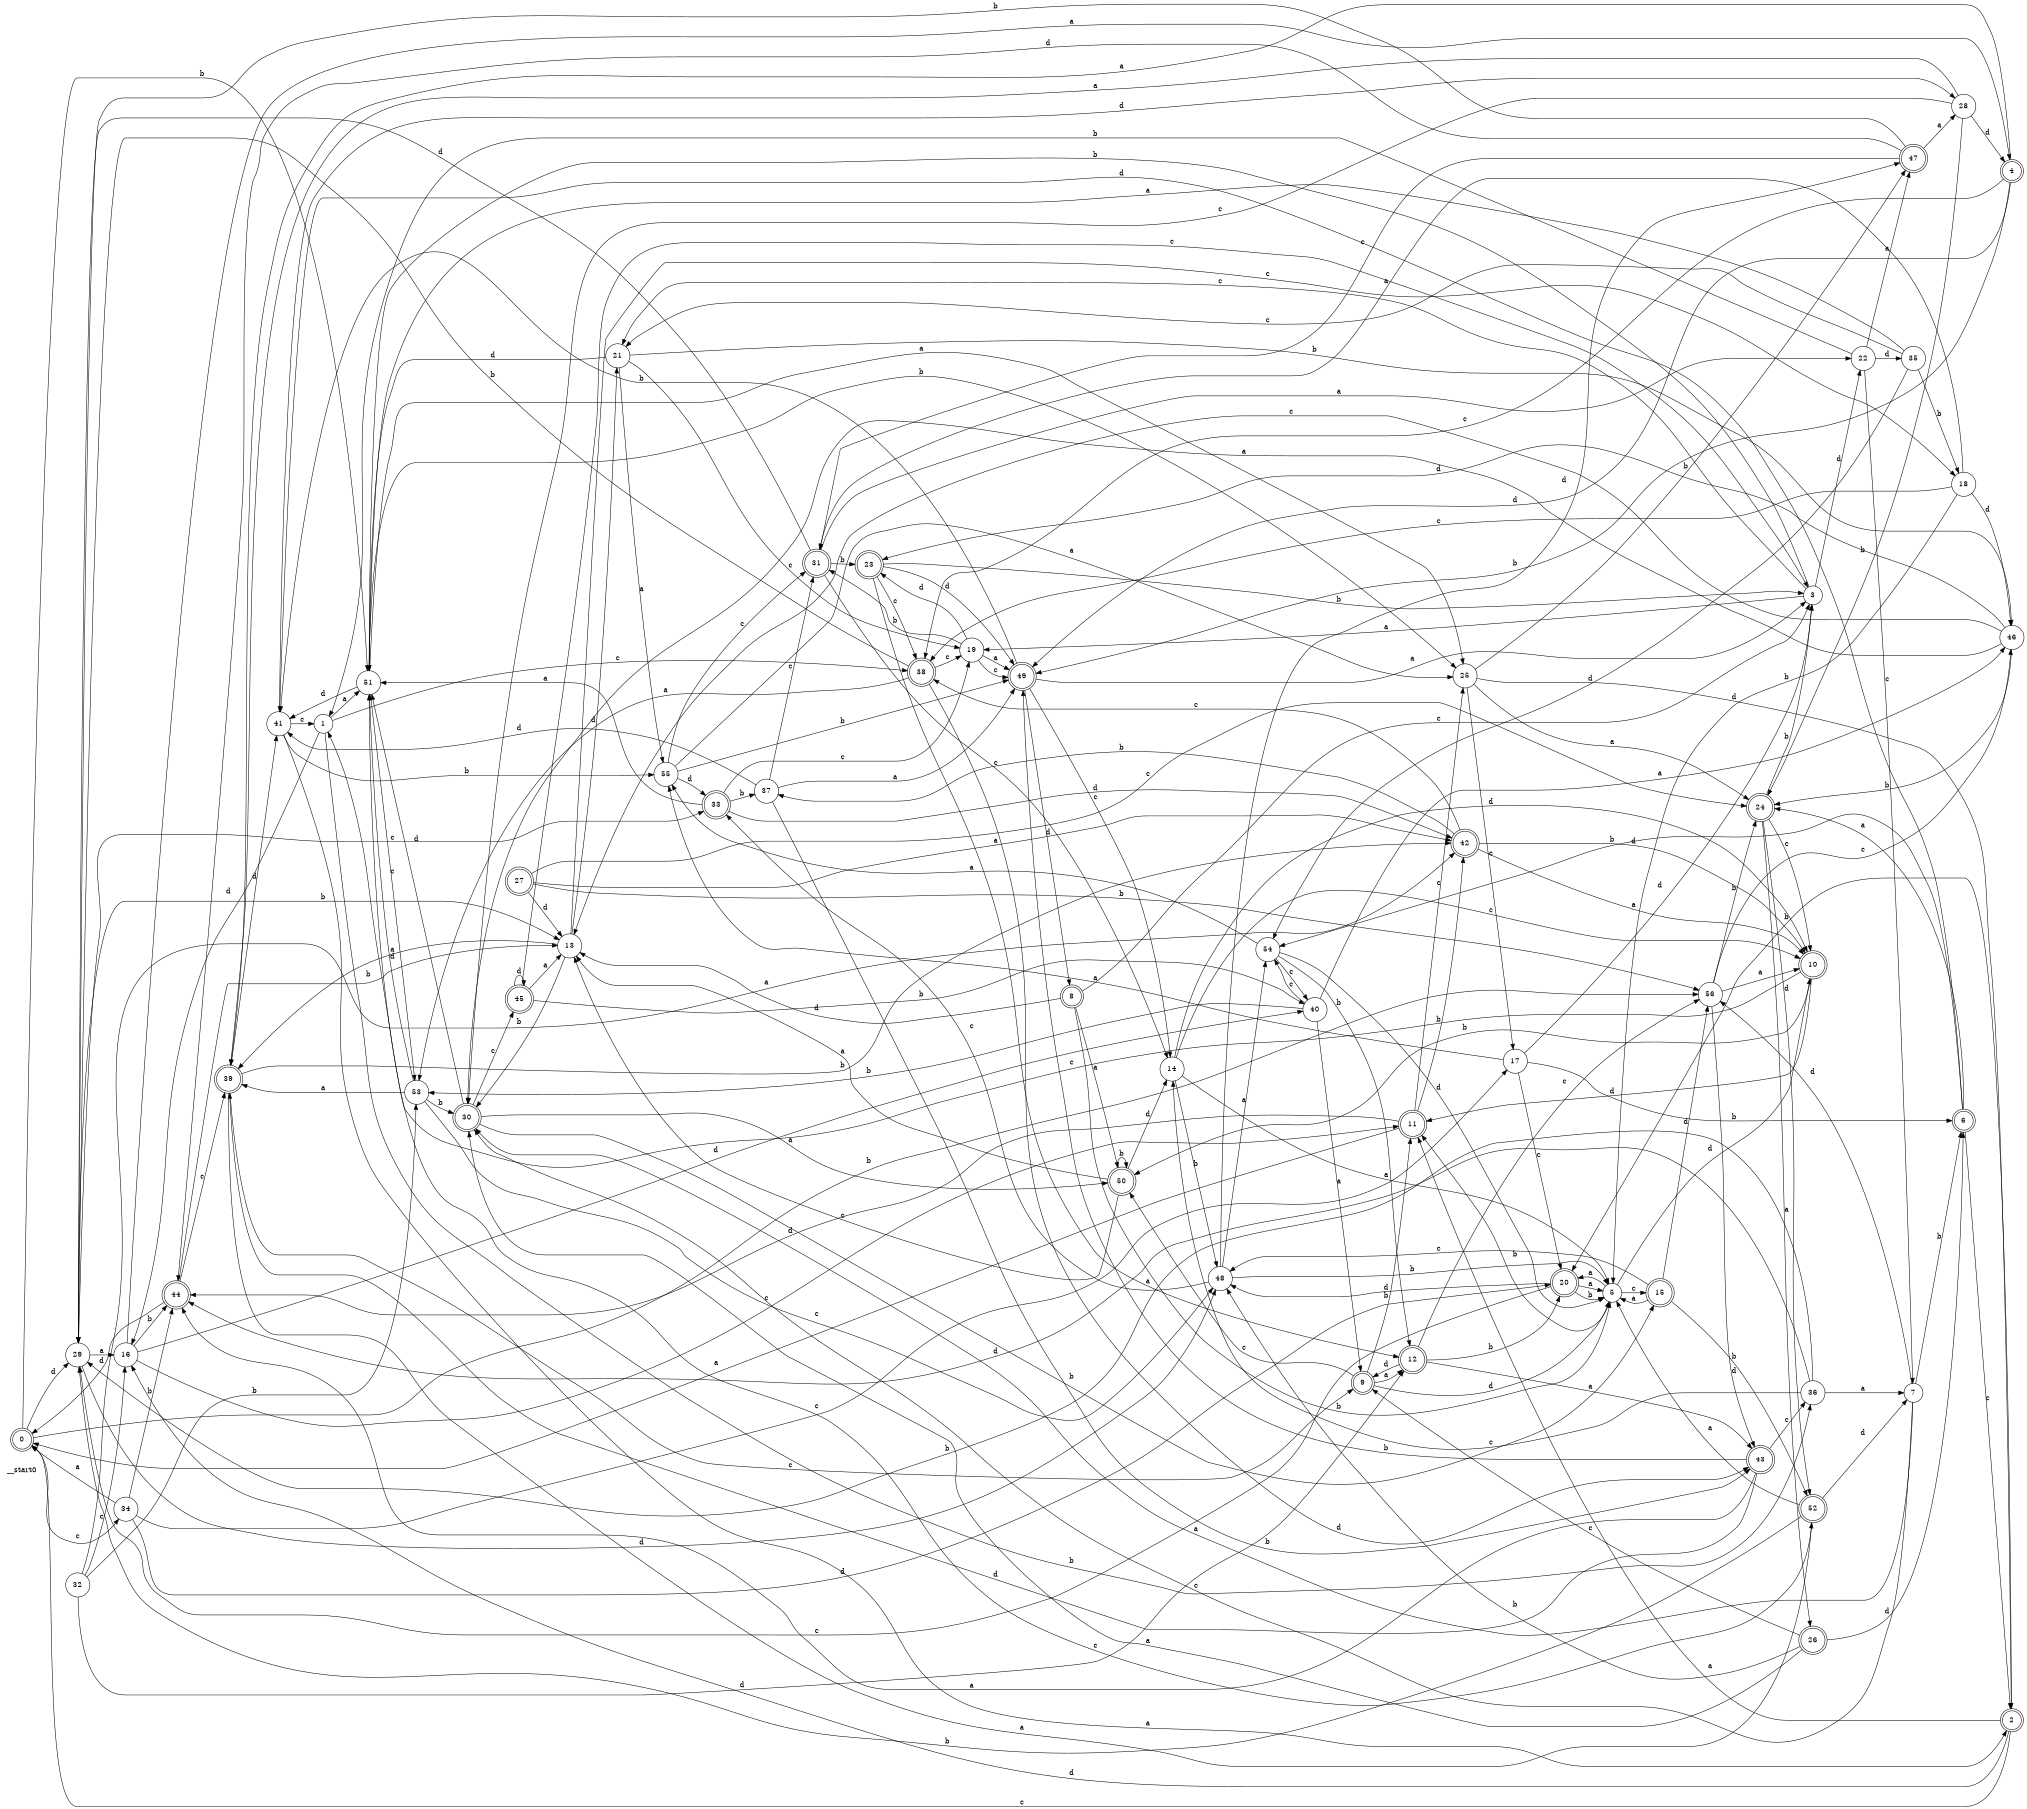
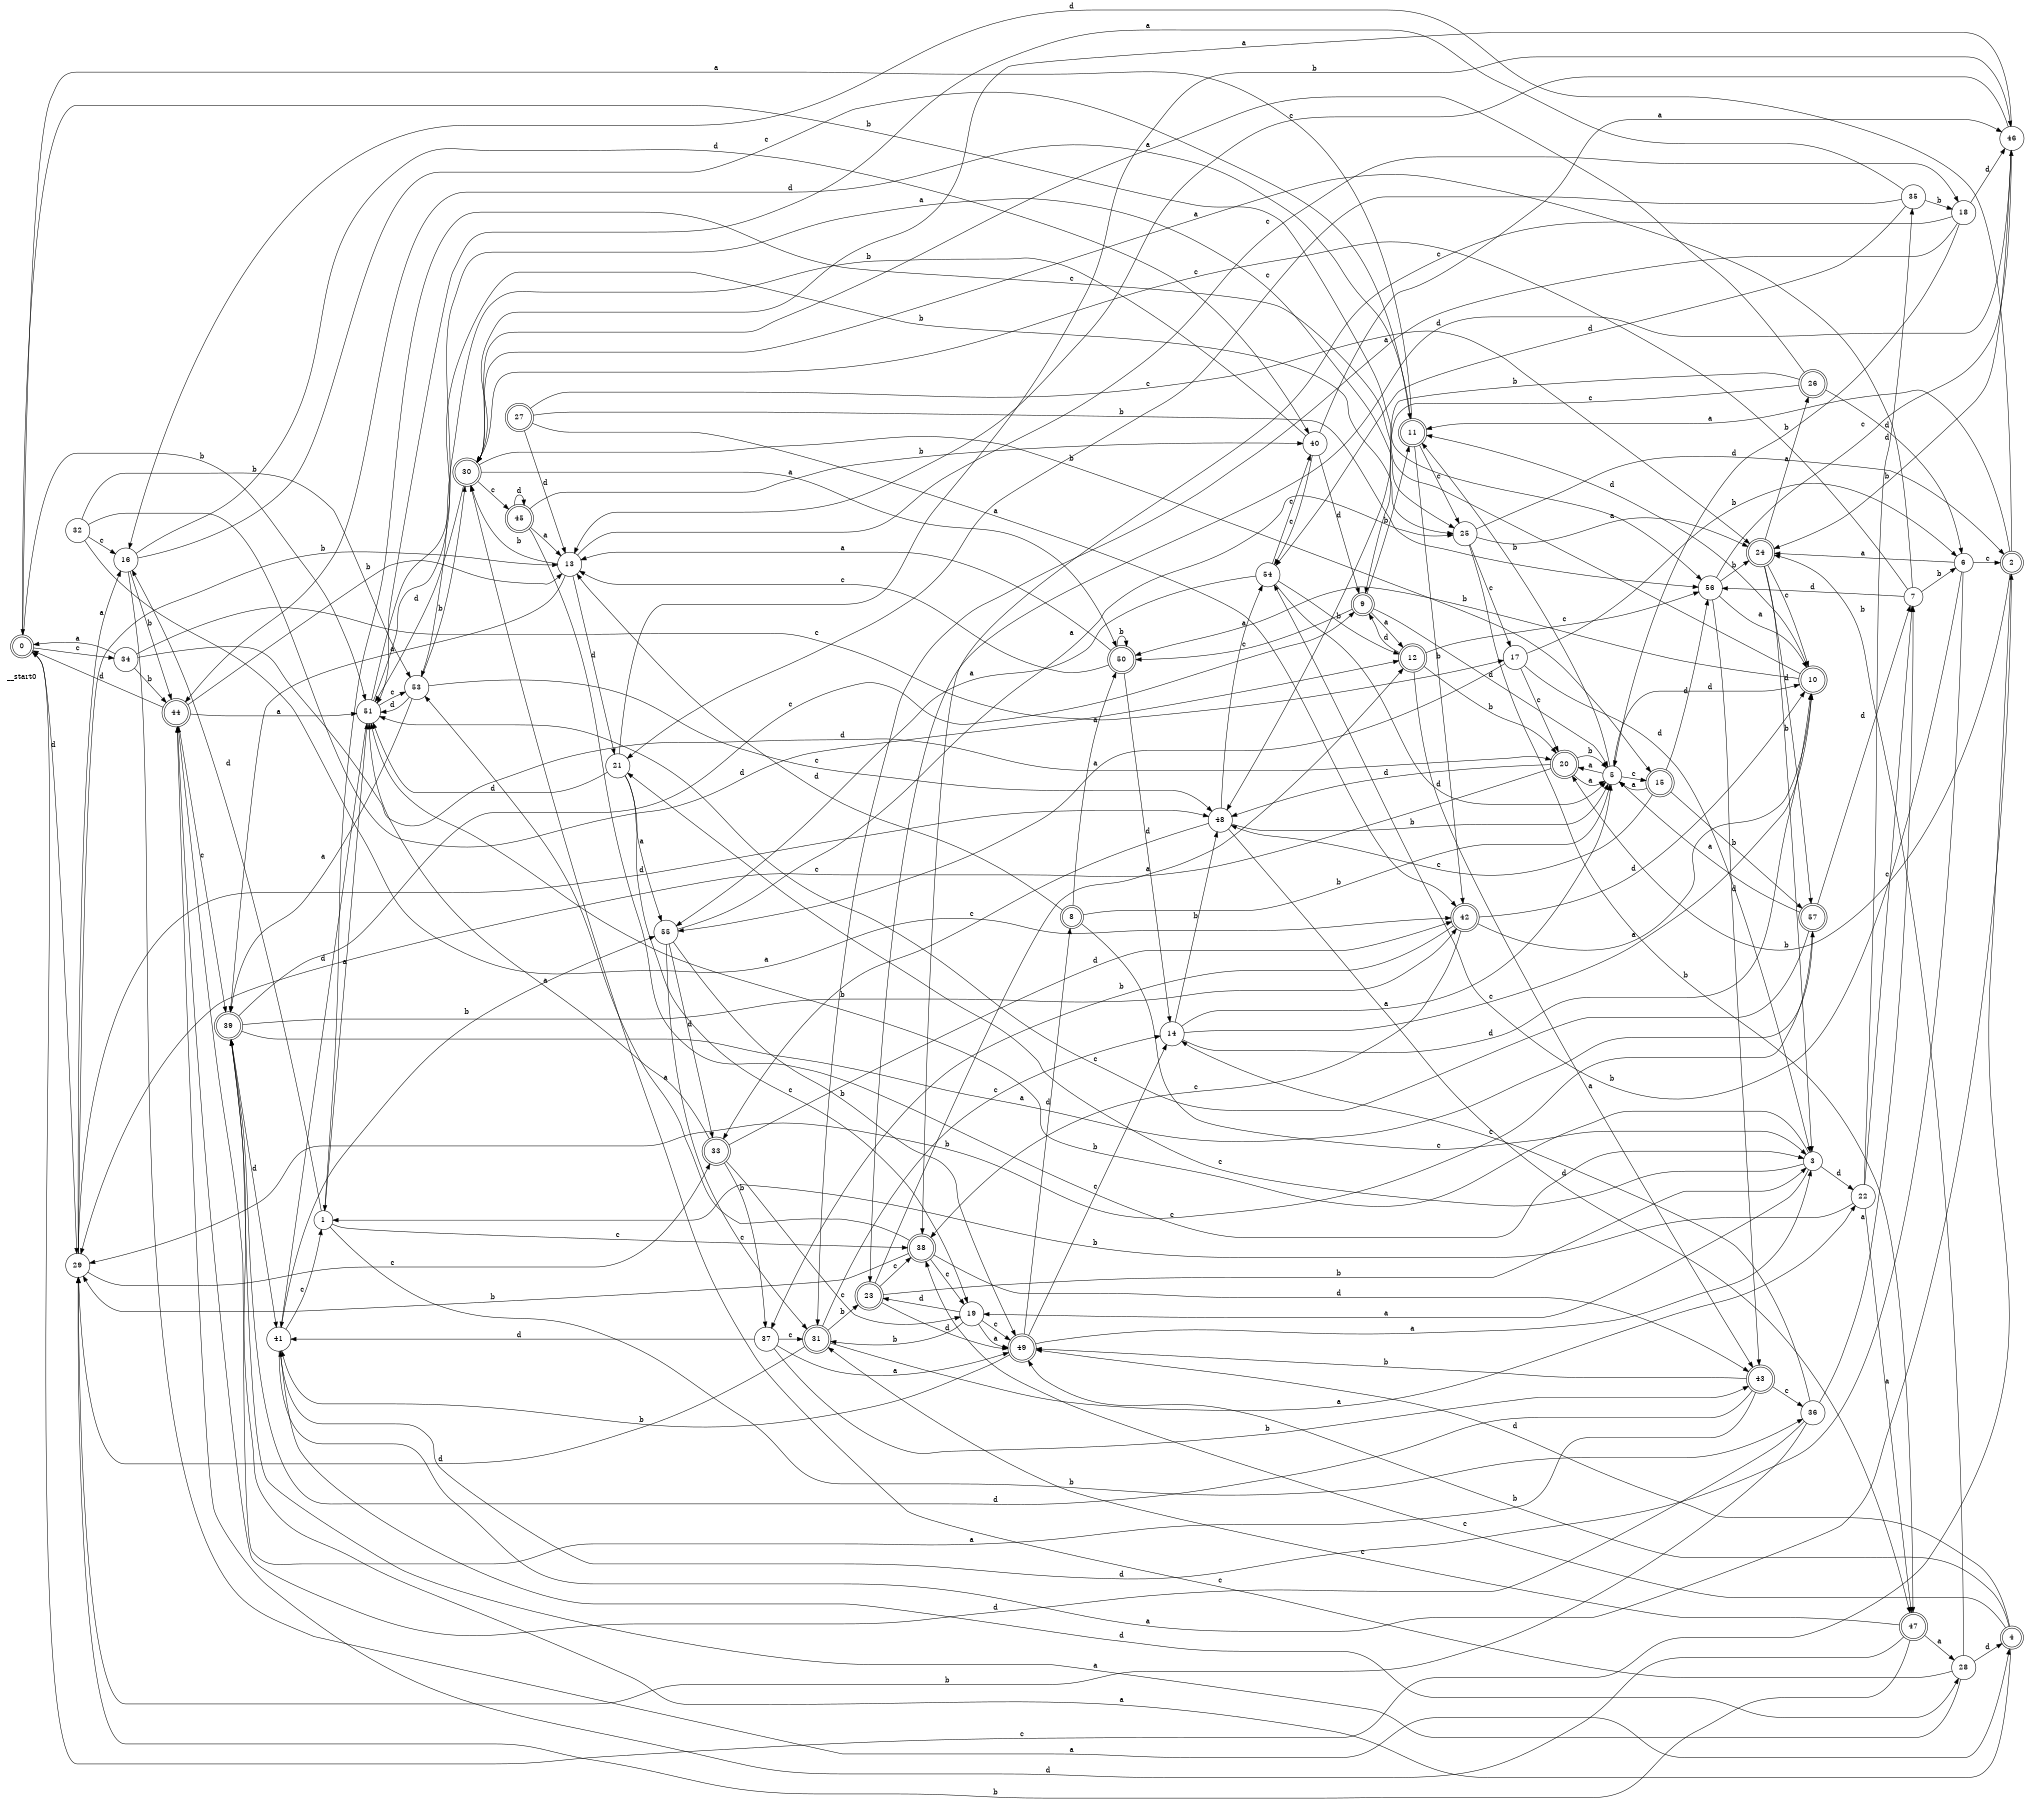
edge "44" -> "51": added, label "a"
node "6": shape doublecircle -> circle
edge "40" -> "9": label "a" -> "d"
node "52": label "52" -> "57"
